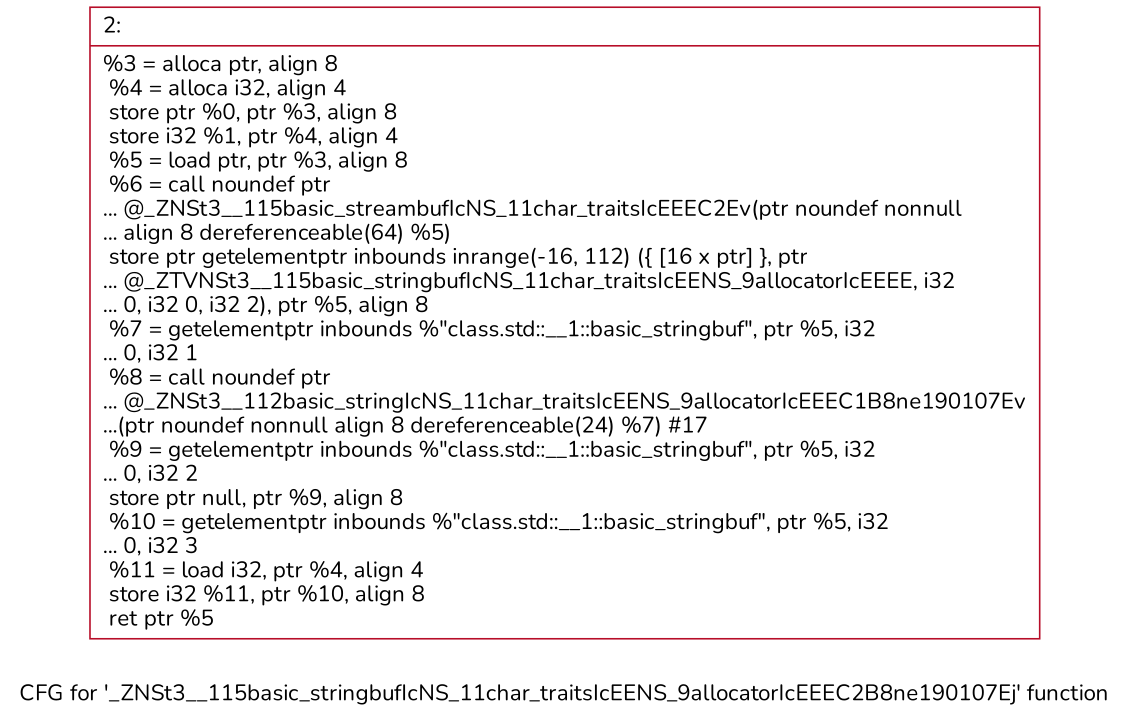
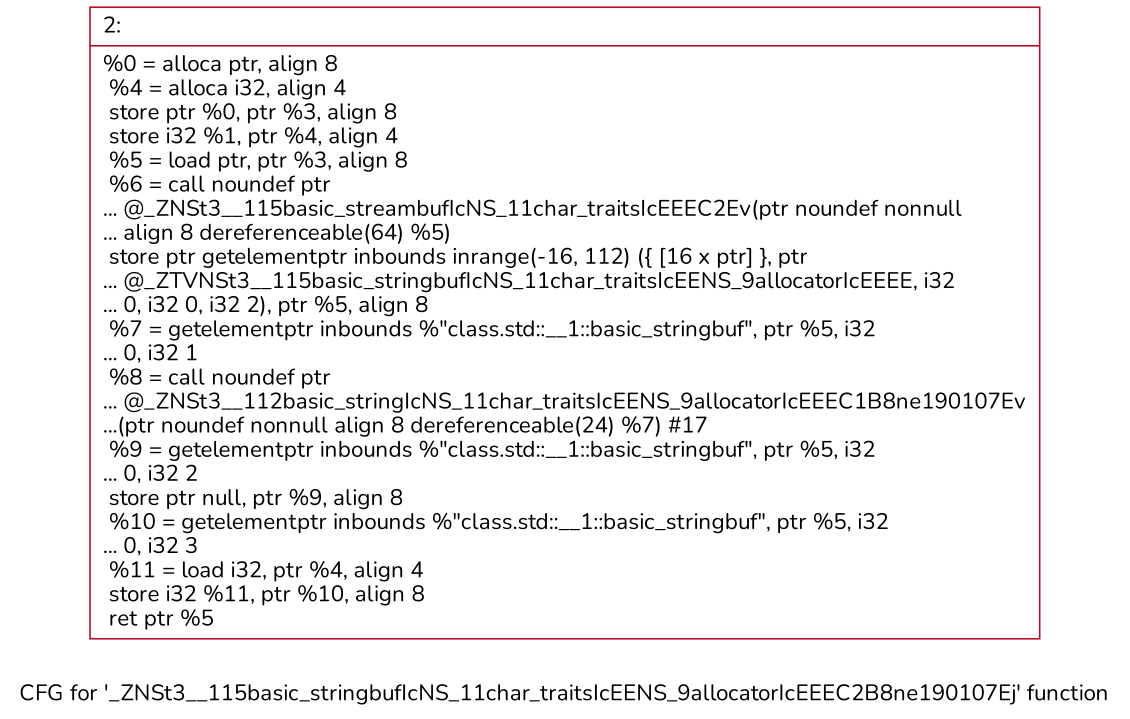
node "2:": text "%3 = alloca ptr, align 8" -> "%0 = alloca ptr, align 8"
